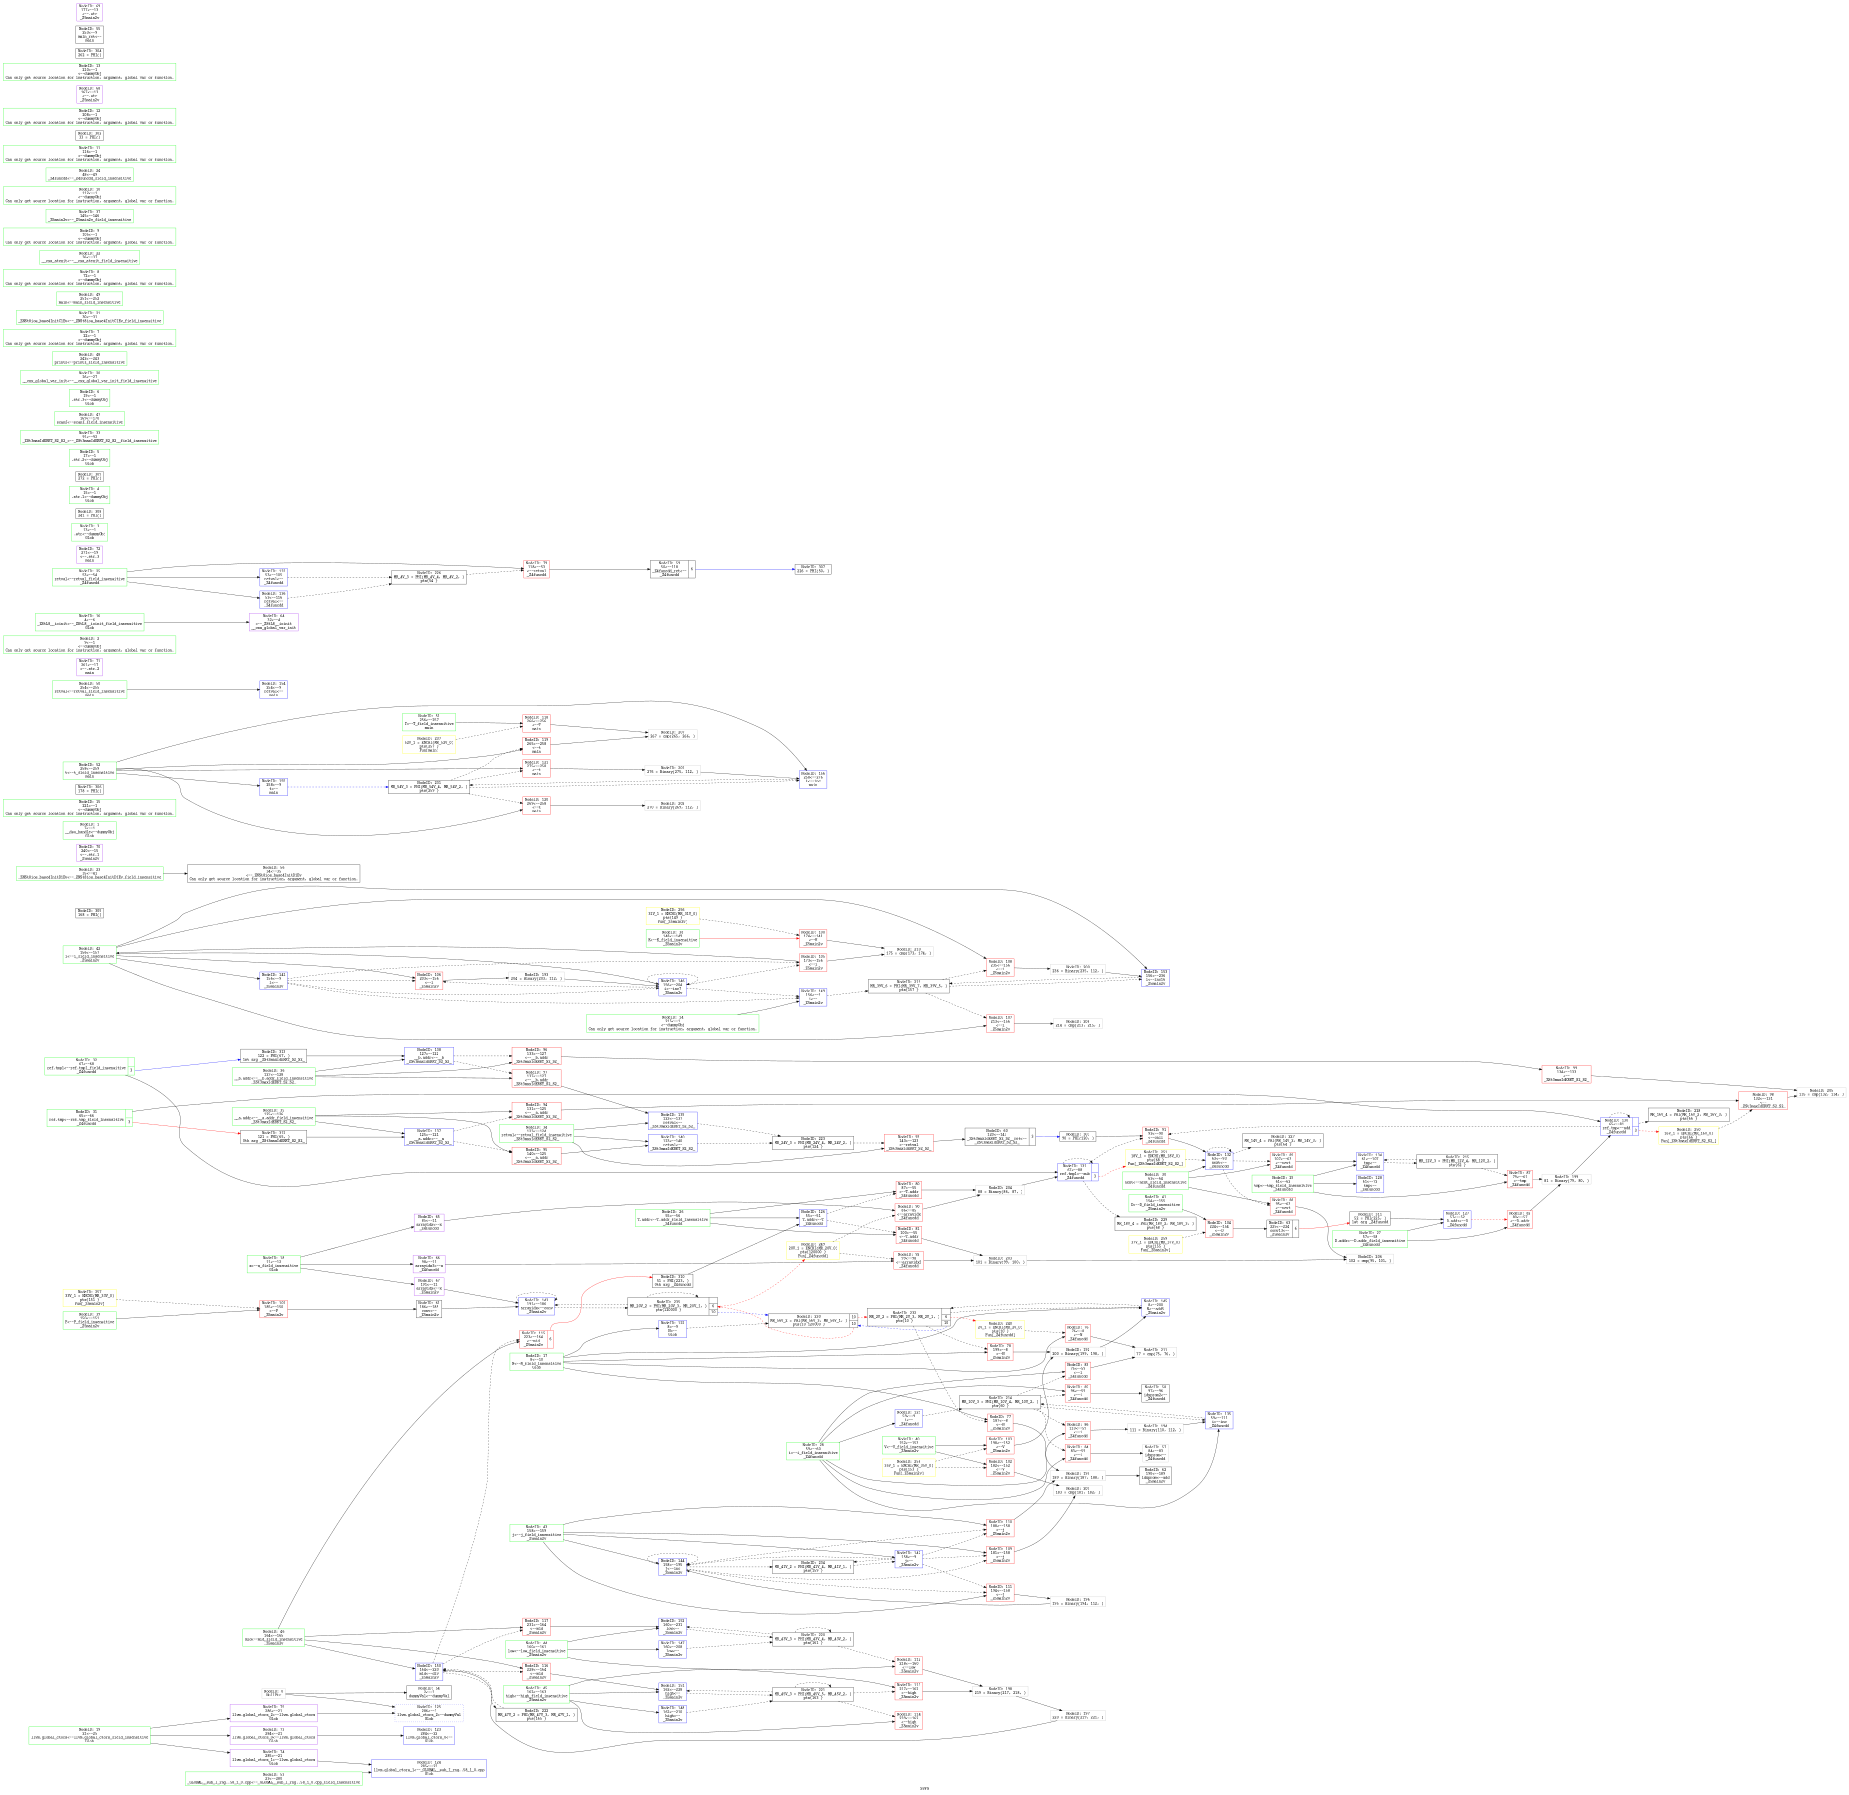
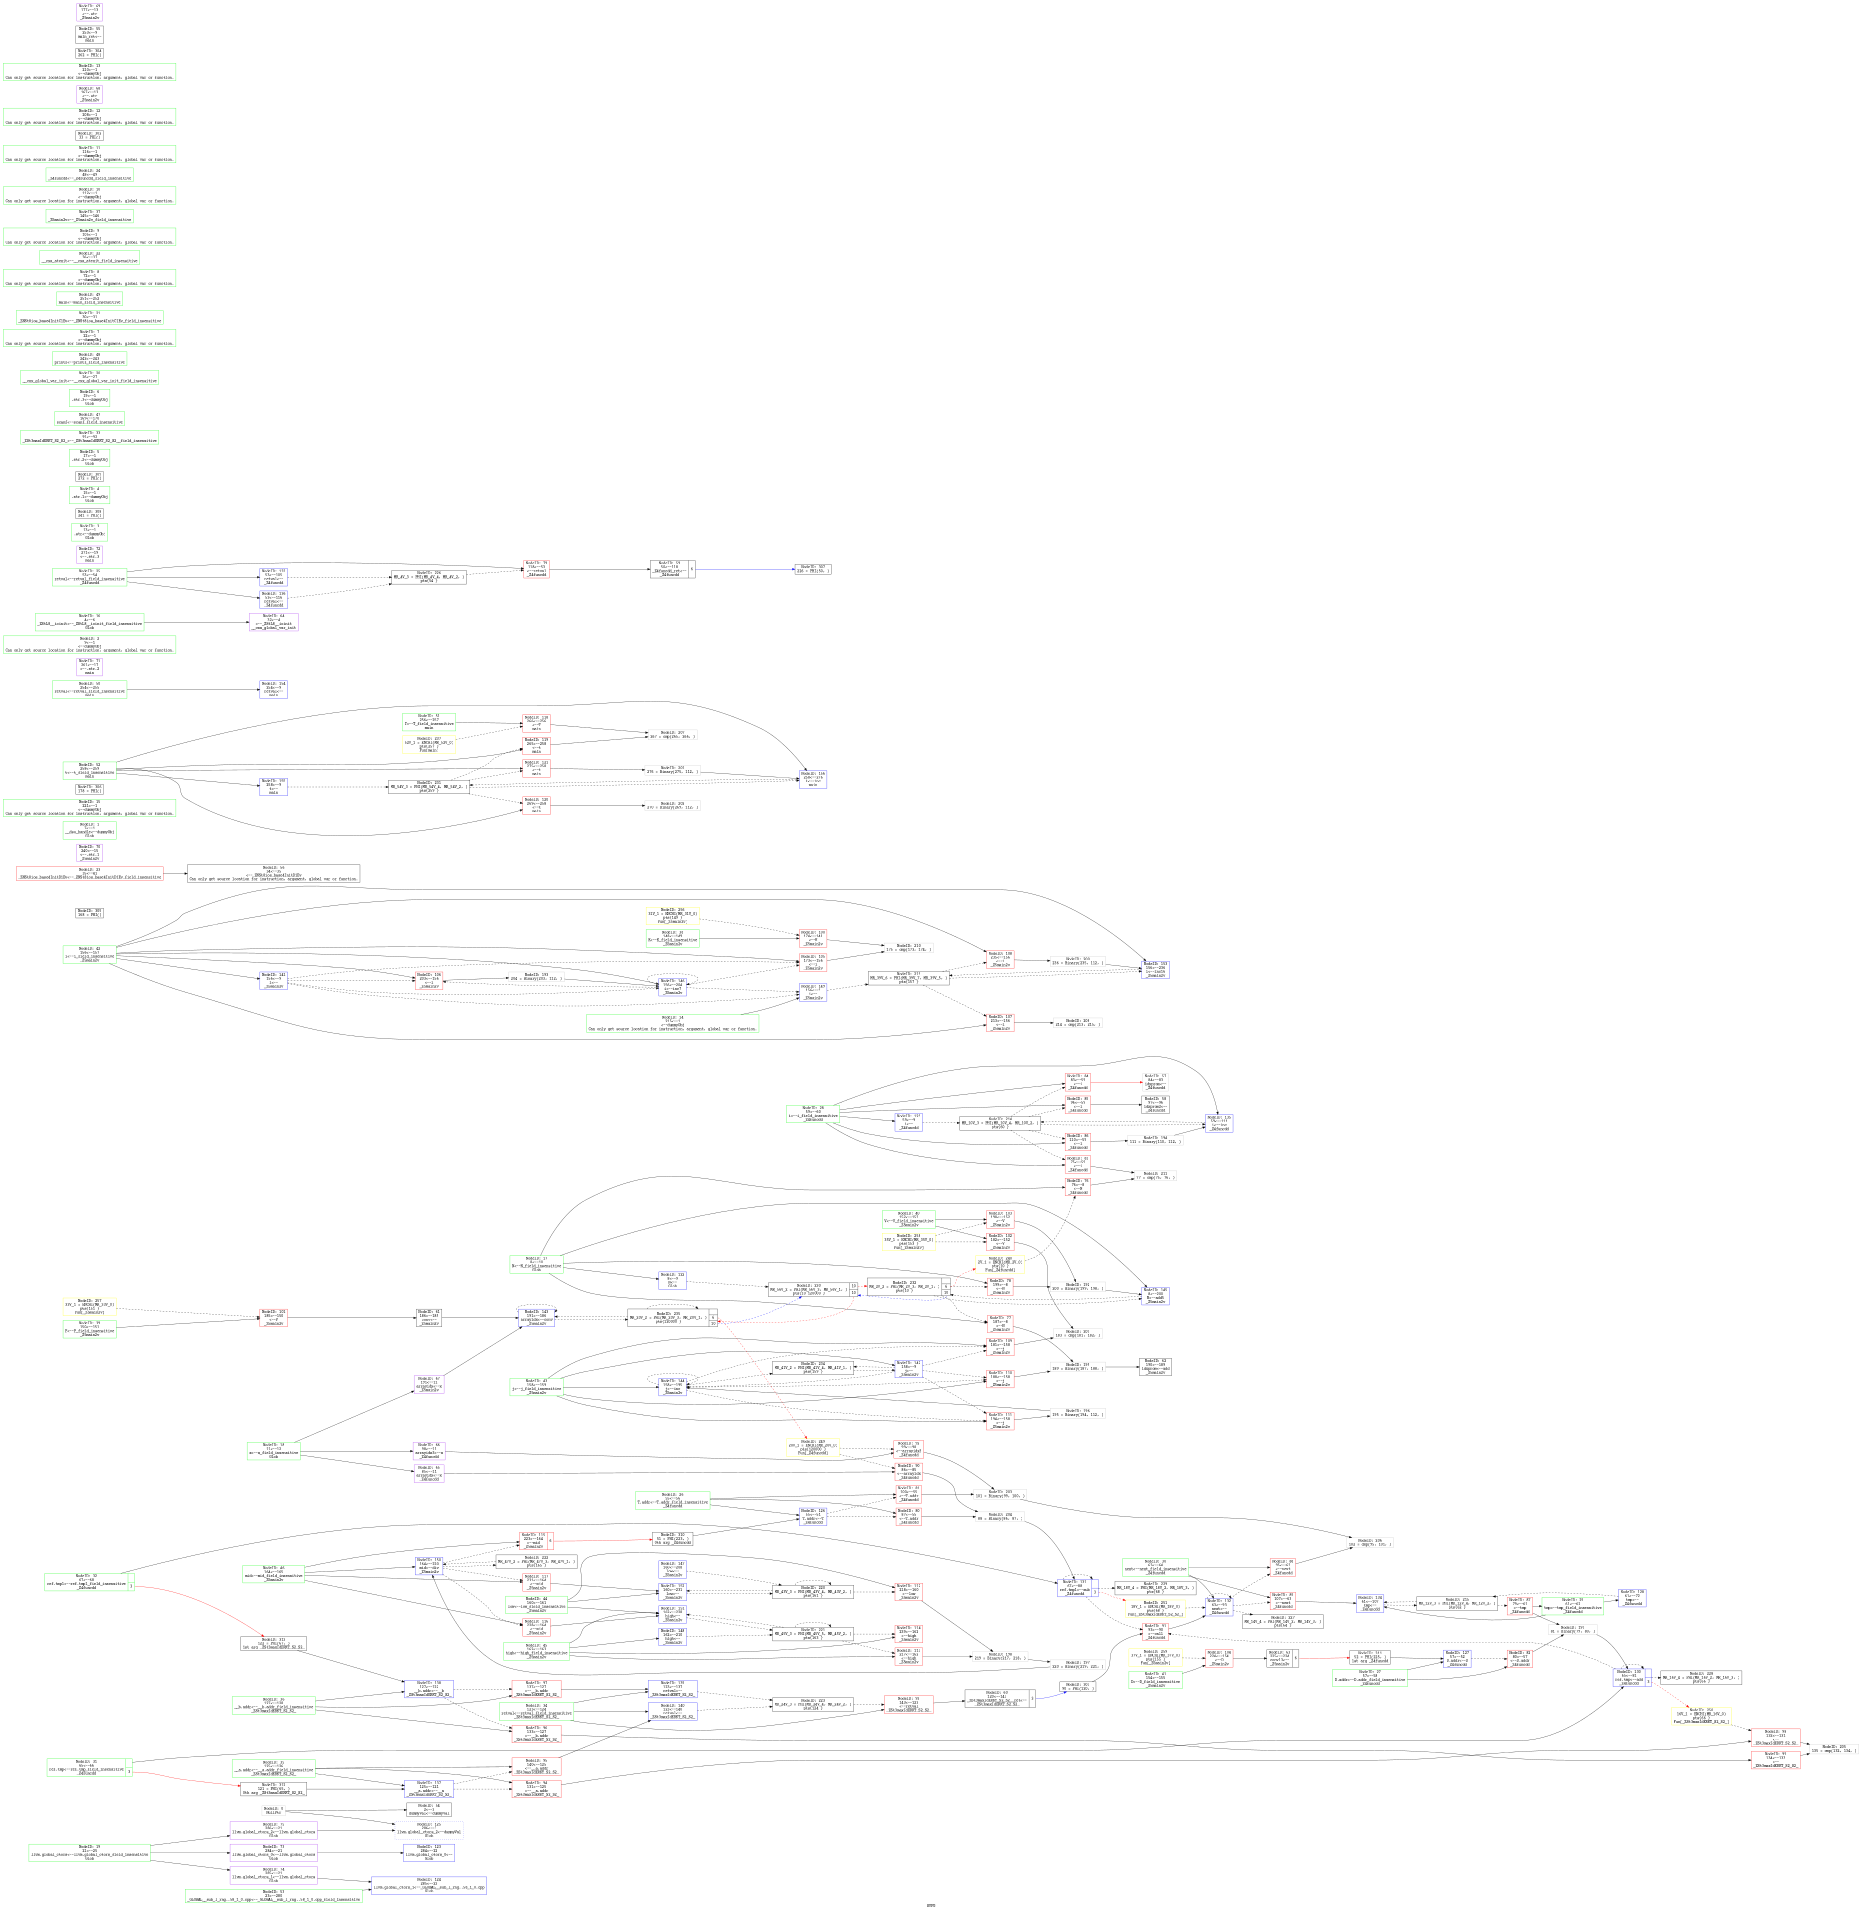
edge "NodeID: 155" -> "NodeID: 231": color blue -> black
node "NodeID: 23": color green -> red
edge "NodeID: 38" -> "NodeID: 100": color red -> black
edge "NodeID: 105" -> "NodeID: 42": reversed
edge "NodeID: 32" -> "NodeID: 313": color blue -> red
edge "NodeID: 29" -> "NodeID: 87": reversed
edge "NodeID: 127" -> "NodeID: 82": color red -> black
edge "NodeID: 84" -> "NodeID: 57": color black -> red
edge "NodeID: 128" -> "NodeID: 215": added
edge "NodeID: 44" -> "NodeID: 147": now "NodeID: 44" -> "NodeID: 151"
